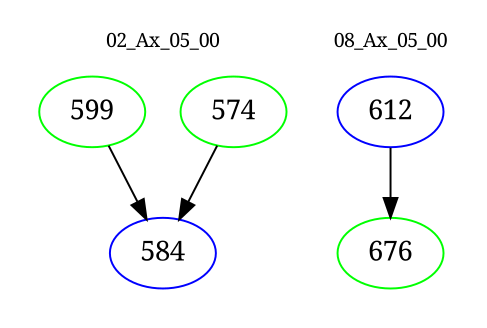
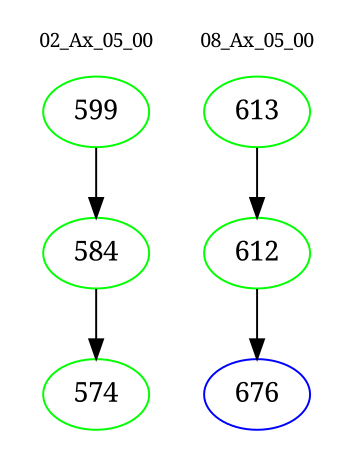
node "613": added
node "612": color blue -> green
edge "574" -> "584": reversed
node "584": color blue -> green
node "676": color green -> blue
